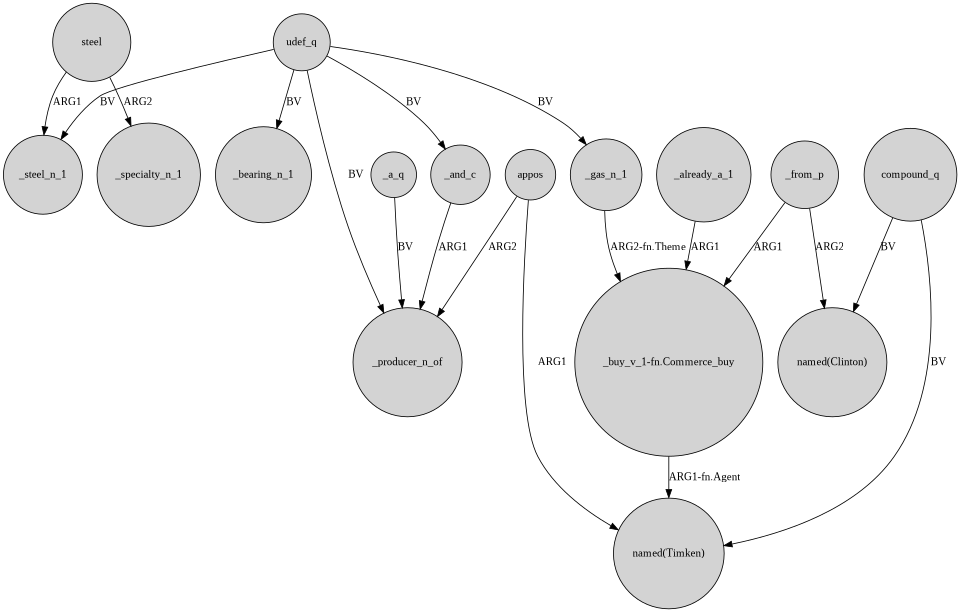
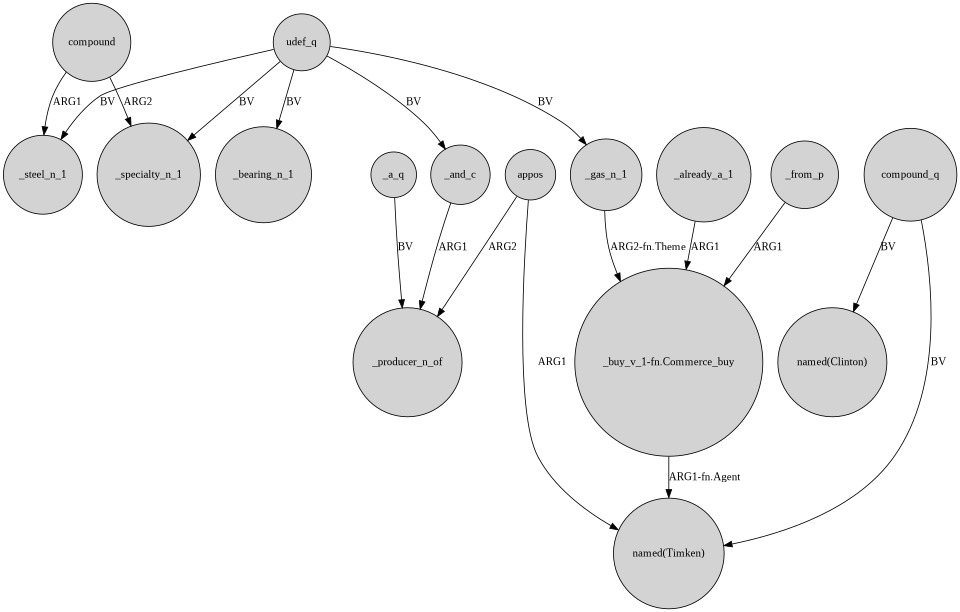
node "steel": label "steel" -> "compound"
edge "udef_q" -> "_producer_n_of": now "udef_q" -> "_specialty_n_1"
edge "_from_p" -> "named(Clinton)": removed, label "ARG2"
